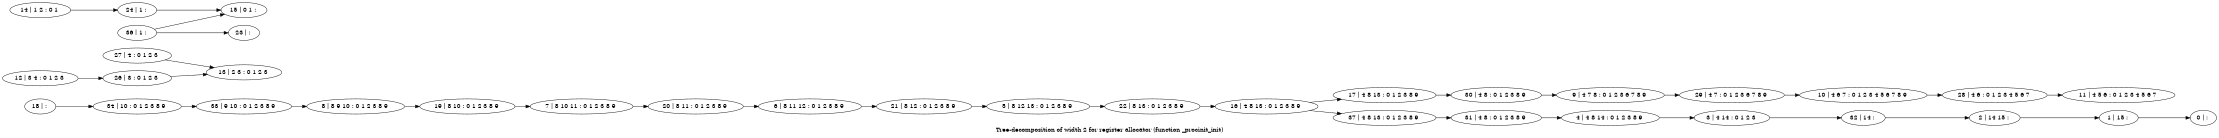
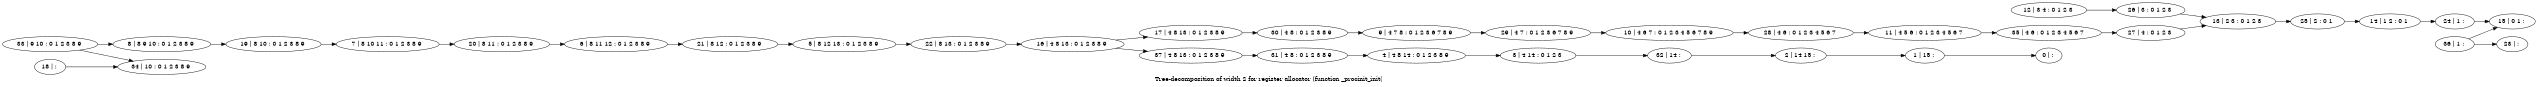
node "25 | 2 : 0 1": added
node "35 | 4 6 : 0 1 2 3 4 5 6 7": added
edge "34 | 10 : 0 1 2 3 8 9" -> "33 | 9 10 : 0 1 2 3 8 9": reversed
